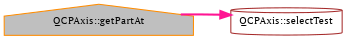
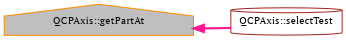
edge "QCPAxis::getPartAt" -> "QCPAxis::selectTest": reversed
